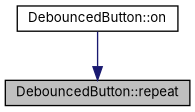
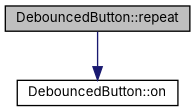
edge "DebouncedButton::on" -> "DebouncedButton::repeat": reversed
